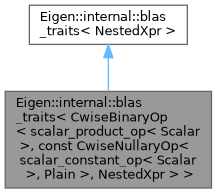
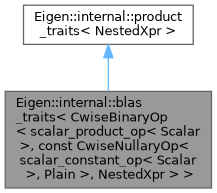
node "Eigen::internal::blas _traits< NestedXpr >": label "Eigen::internal::blas _traits< NestedXpr >" -> "Eigen::internal::product _traits< NestedXpr >"
